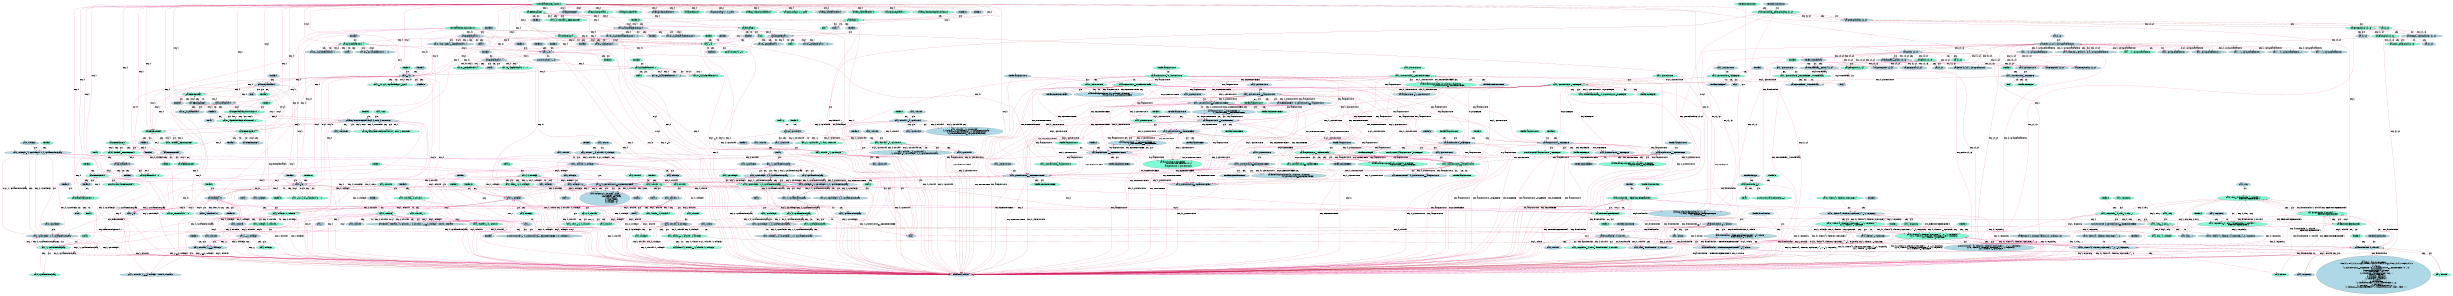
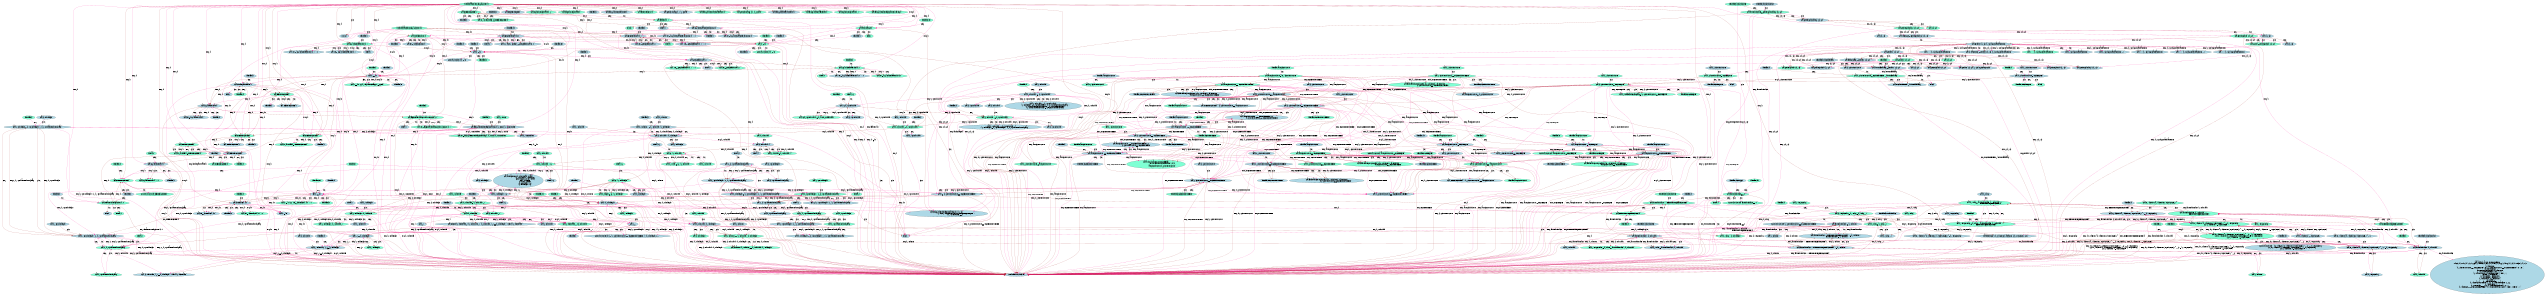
node "1000124": added
edge "(Call,16 * h->mb_width)" -> "(Call,h->mb_width  * 16)": added, label "DDG: h->mb_width"
